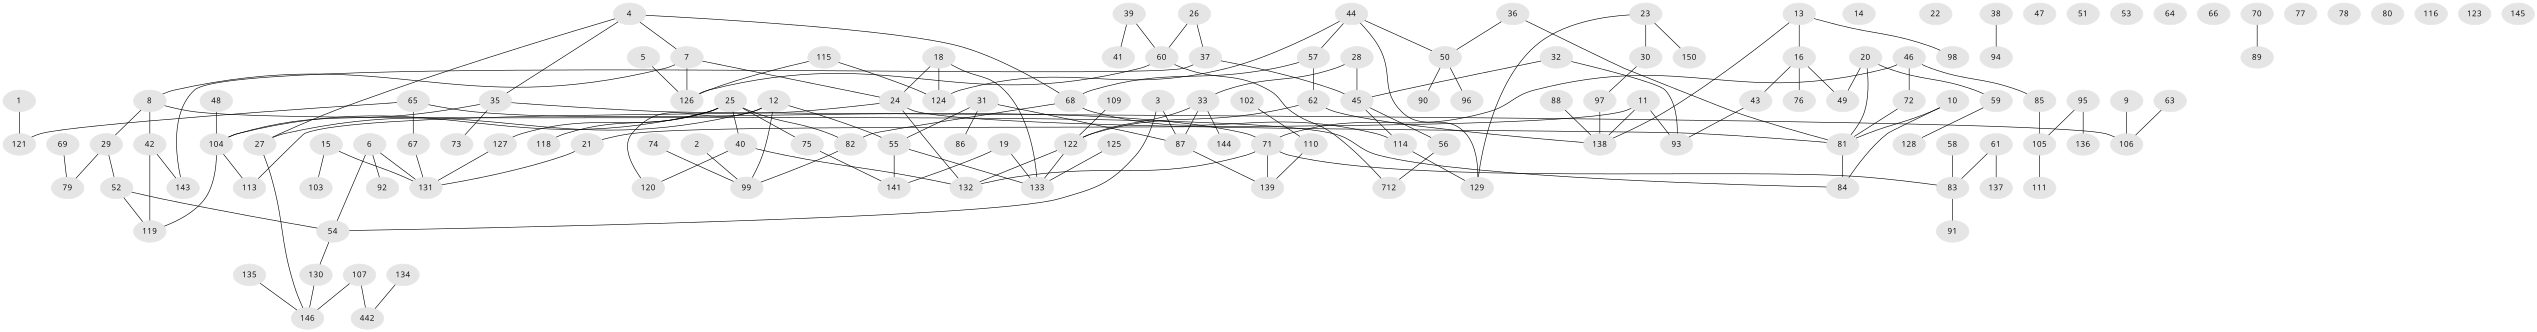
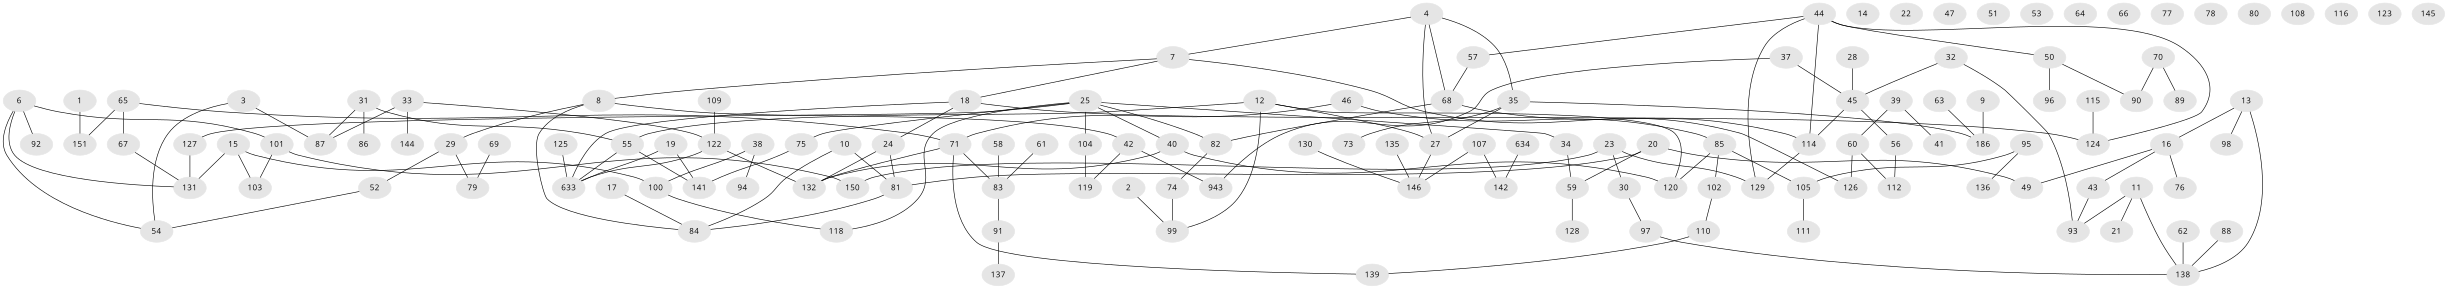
node "26": removed
node "36": removed
node "108": added
node "5": removed
edge "115" -- "126": removed
edge "28" -- "33": removed
edge "57" -- "62": removed
edge "70" -- "90": added
edge "7" -- "24": now "7" -- "18"
edge "44" -- "114": added
node "48": removed
node "72": removed
edge "35" -- "104": now "35" -- "27"
edge "62" -- "122": removed
node "121": label "121" -> "151"
node "101": added
node "34": added
node "106": label "106" -> "186"
edge "85" -- "120": added
edge "87" -- "139": removed
edge "85" -- "102": added
edge "61" -- "137": now "91" -- "137"
edge "82" -- "99": now "82" -- "74"
edge "21" -- "131": removed
node "143": label "143" -> "943"
node "113": removed
node "17": added
node "100": added
node "133": label "133" -> "633"
node "712": label "712" -> "112"
edge "52" -- "119": removed
edge "54" -- "130": removed
node "134": label "134" -> "634"
node "442": label "442" -> "142"
